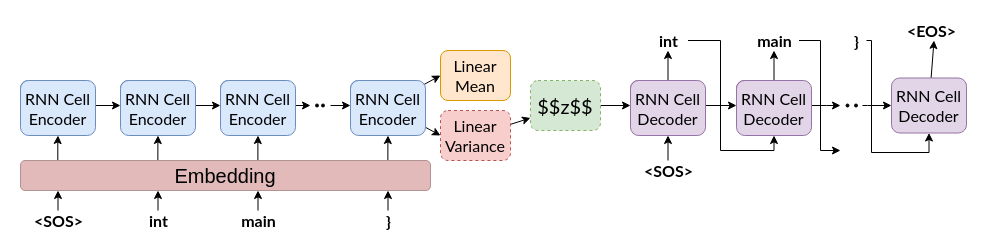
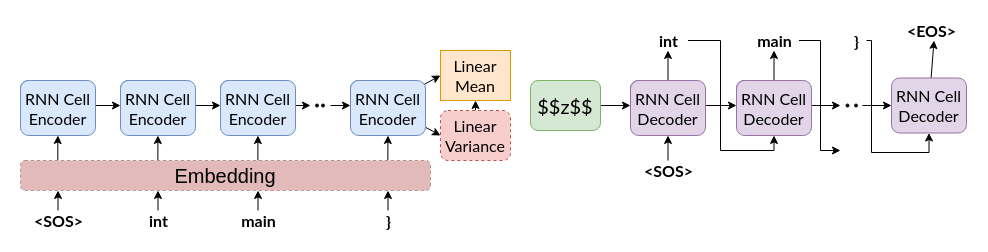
node "Linear Mean": shape rounded rectangle -> rectangle
node "$$z$$": style dashed -> solid
edge "Linear Variance" -> "$$z$$": now "Linear Variance" -> "Linear Mean"
node "Embedding": style solid -> dashed
